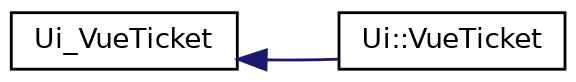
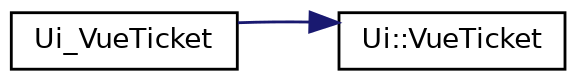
edge "Ui::VueTicket" -> "Ui_VueTicket": reversed
